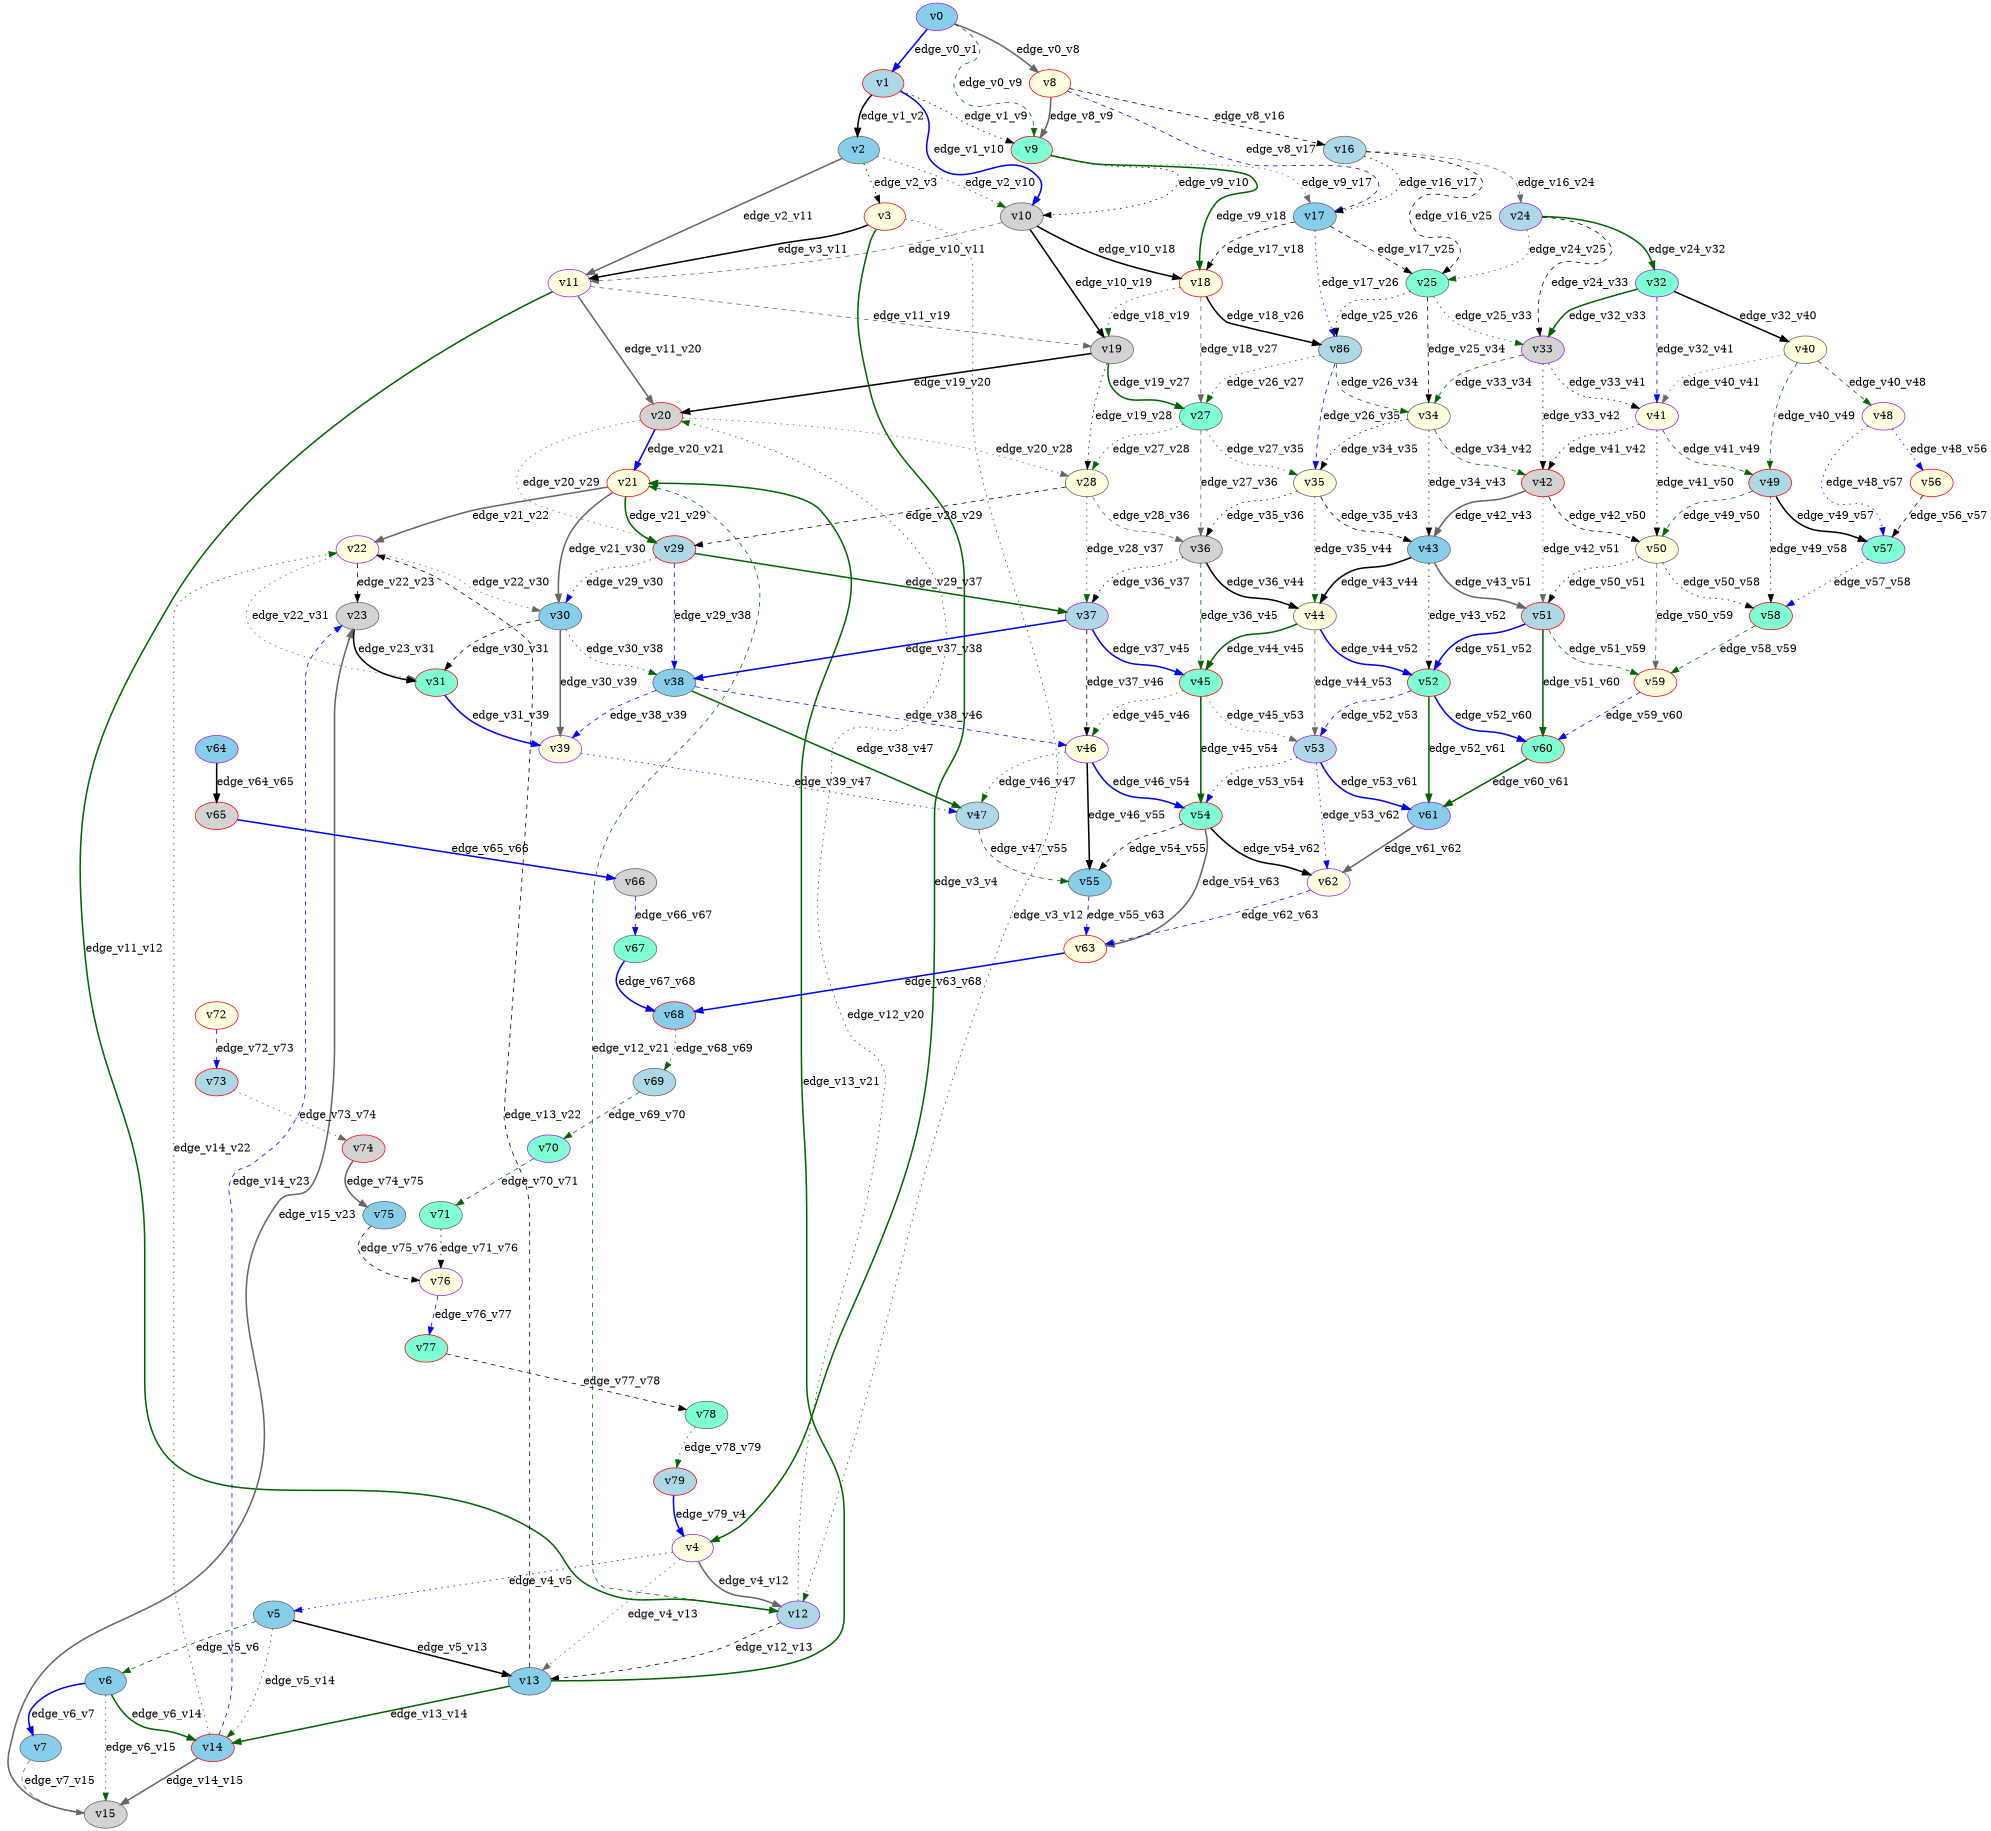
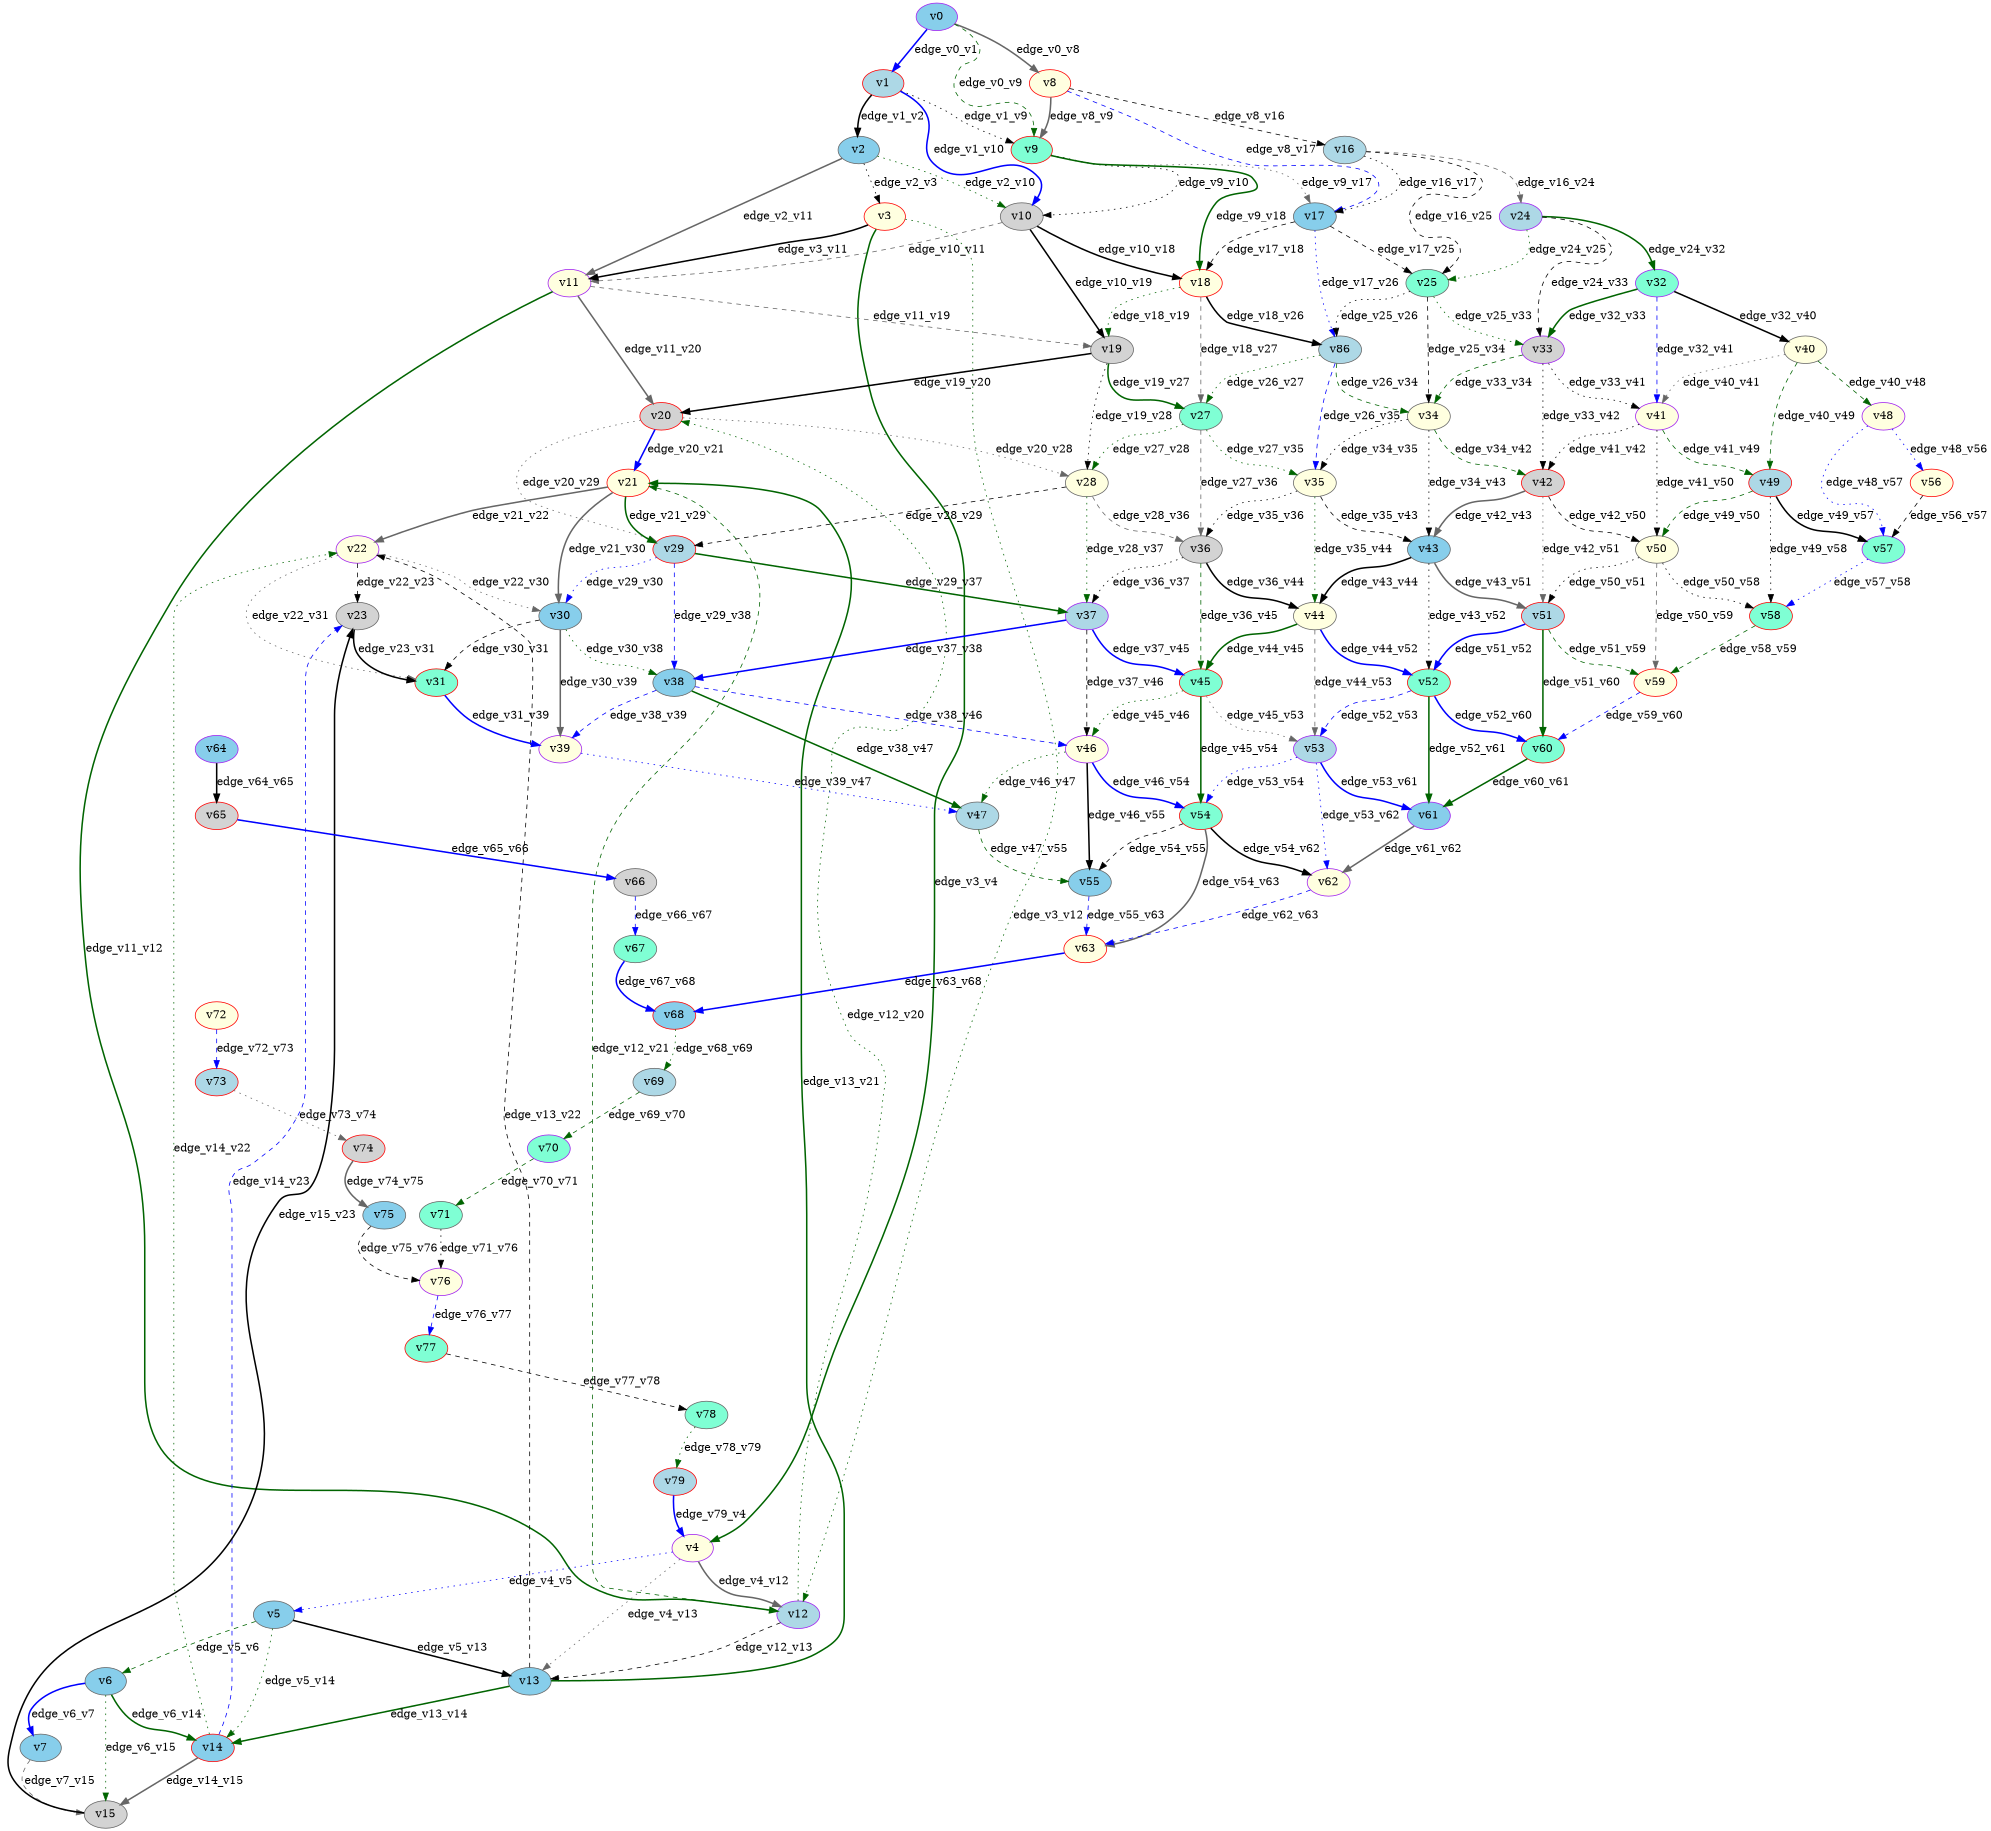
edge "v15" -> "v23": color gray40 -> black
